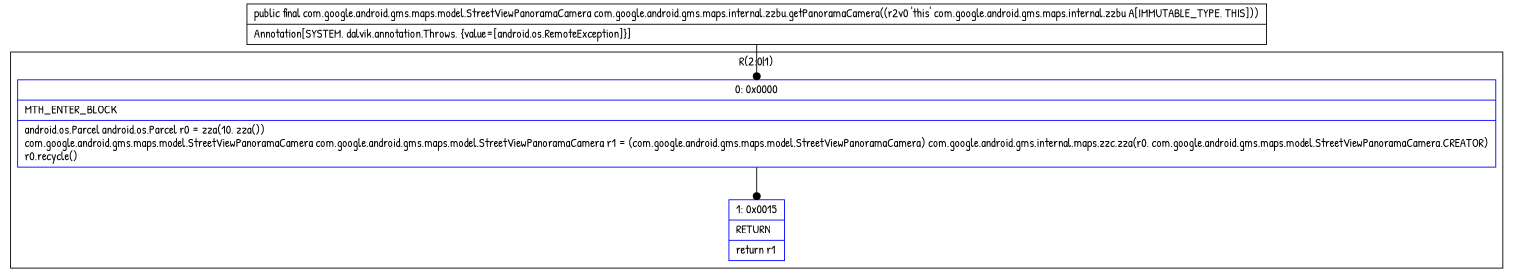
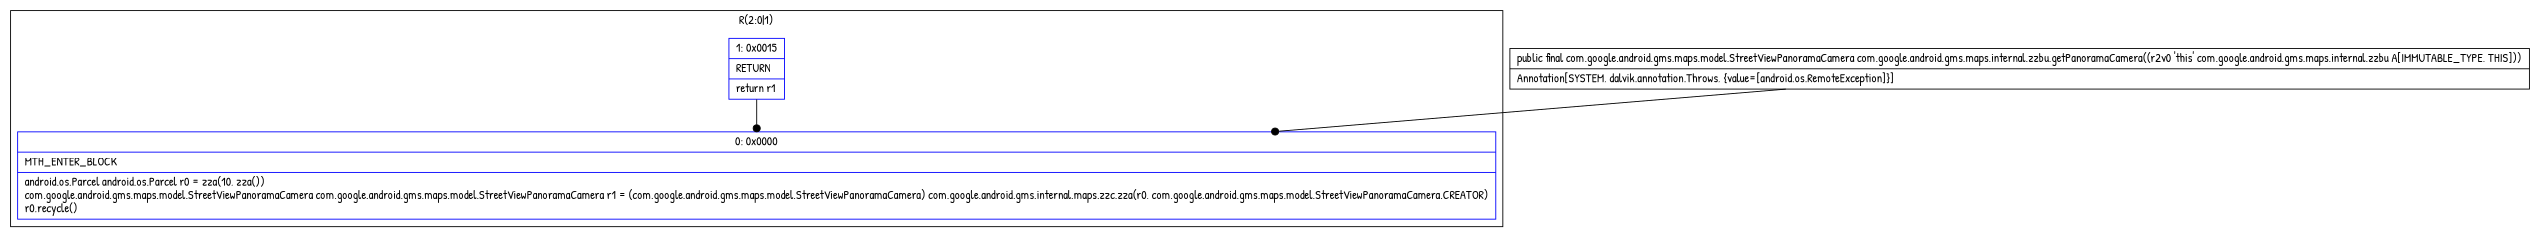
edge "0: 0x0000" -> "1: 0x0015": reversed
